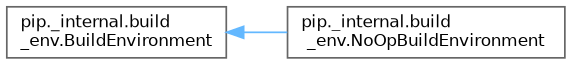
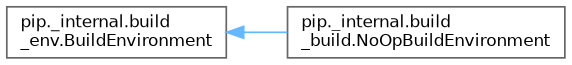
node "pip._internal.build _env.NoOpBuildEnvironment": label "pip._internal.build _env.NoOpBuildEnvironment" -> "pip._internal.build _build.NoOpBuildEnvironment"
